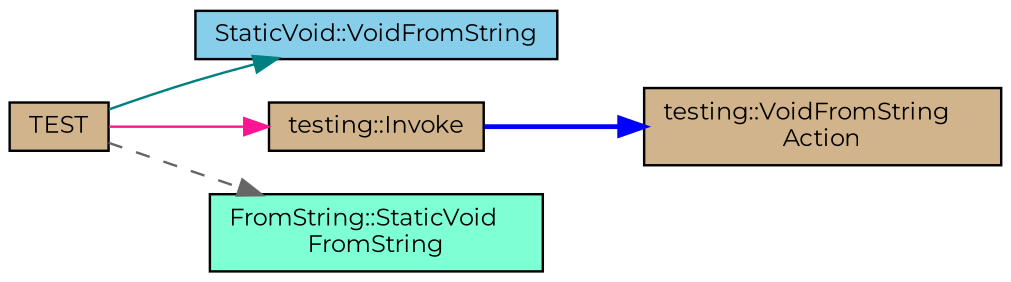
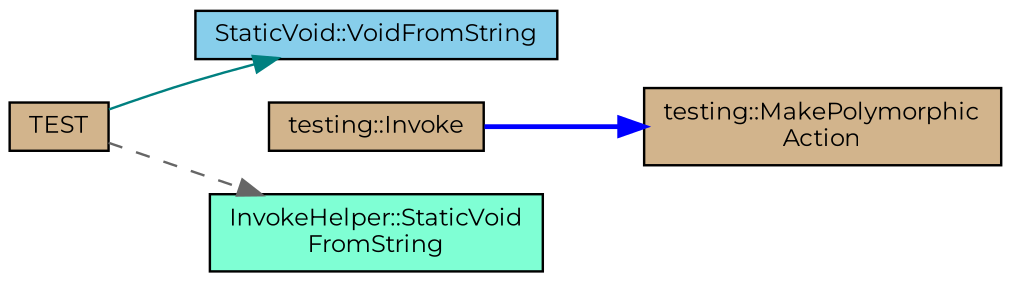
edge "TEST" -> "testing::Invoke": removed
node "testing::VoidFromString Action": label "testing::VoidFromString Action" -> "testing::MakePolymorphic Action"
node "FromString::StaticVoid FromString": label "FromString::StaticVoid FromString" -> "InvokeHelper::StaticVoid FromString"
